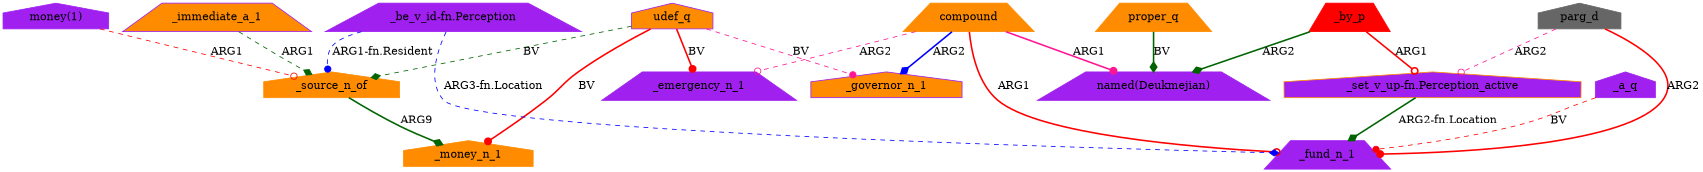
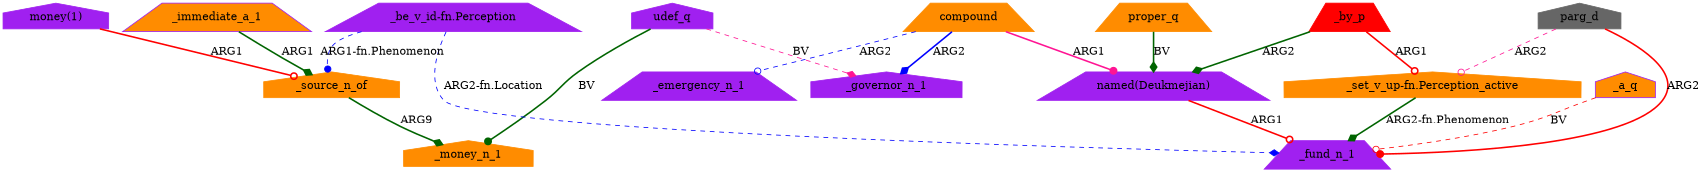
node "udef_q": fillcolor darkorange -> purple
edge "udef_q" -> "_emergency_n_1": removed, label "BV"
edge "_immediate_a_1" -> "_source_n_of": style dashed -> bold
edge "udef_q" -> "_source_n_of": removed, label "BV"
edge "udef_q" -> "_governor_n_1": arrowhead dot -> diamond
edge "compound" -> "_emergency_n_1": color deeppink -> blue
edge "money(1)" -> "_source_n_of": style dashed -> bold
edge "_be_v_id-fn.Perception" -> "_source_n_of": label "ARG1-fn.Resident" -> "ARG1-fn.Phenomenon"
edge "udef_q" -> "_money_n_1": color red -> darkgreen
edge "_be_v_id-fn.Perception" -> "_fund_n_1": label "ARG3-fn.Location" -> "ARG2-fn.Location"
node "_governor_n_1": fillcolor darkorange -> purple
node "_set_v_up-fn.Perception_active": fillcolor purple -> darkorange
node "_a_q": fillcolor purple -> darkorange
edge "_set_v_up-fn.Perception_active" -> "_fund_n_1": label "ARG2-fn.Location" -> "ARG2-fn.Phenomenon"
edge "_a_q" -> "_fund_n_1": arrowhead dot -> odot
edge "compound" -> "_fund_n_1": now "named(Deukmejian)" -> "_fund_n_1"
